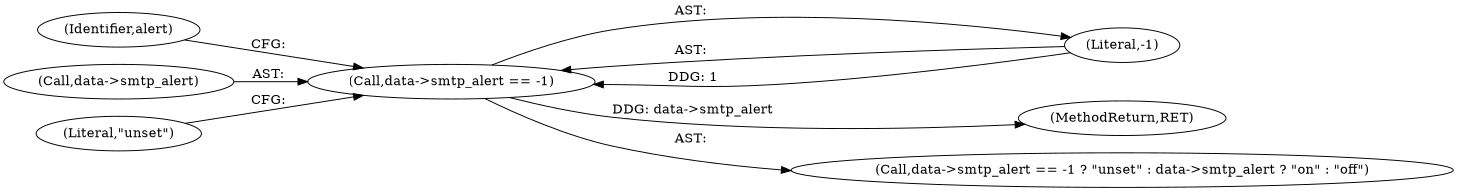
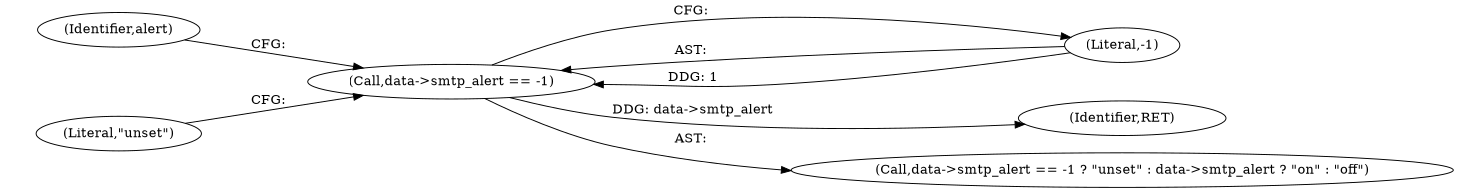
edge "(Call,data->smtp_alert == -1)" -> "(Literal,-1)": label "AST: " -> "CFG: "
node "(Call,data->smtp_alert)": removed
node "(MethodReturn,RET)": label "(MethodReturn,RET)" -> "(Identifier,RET)"
